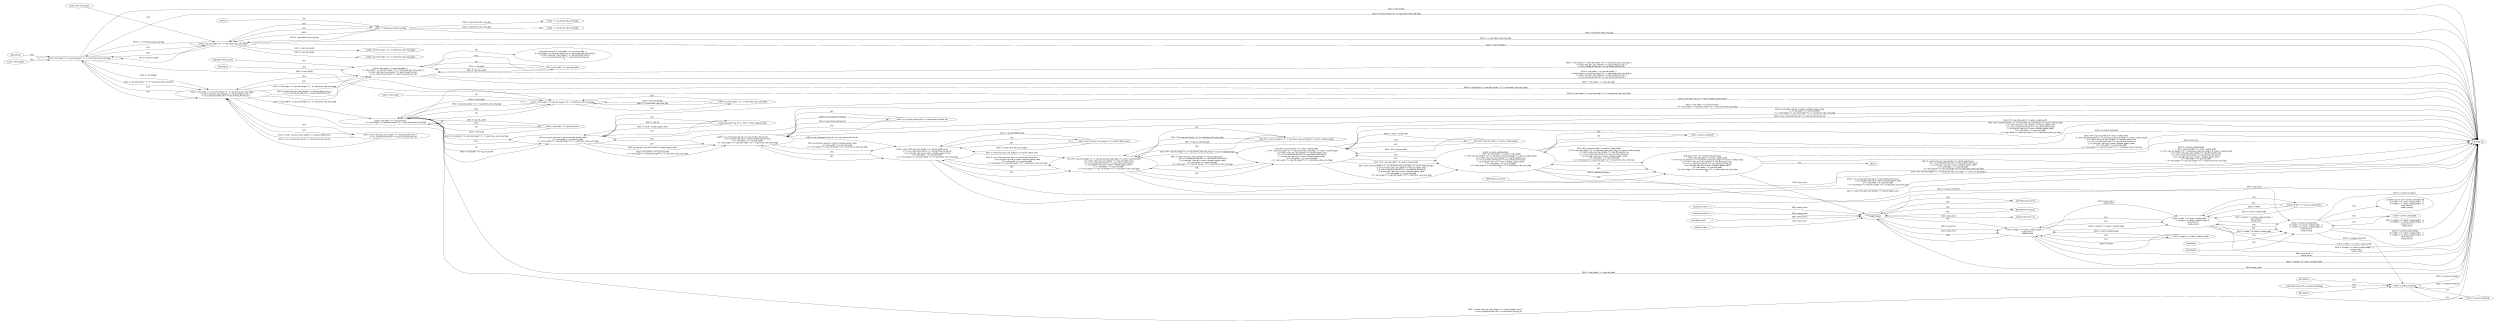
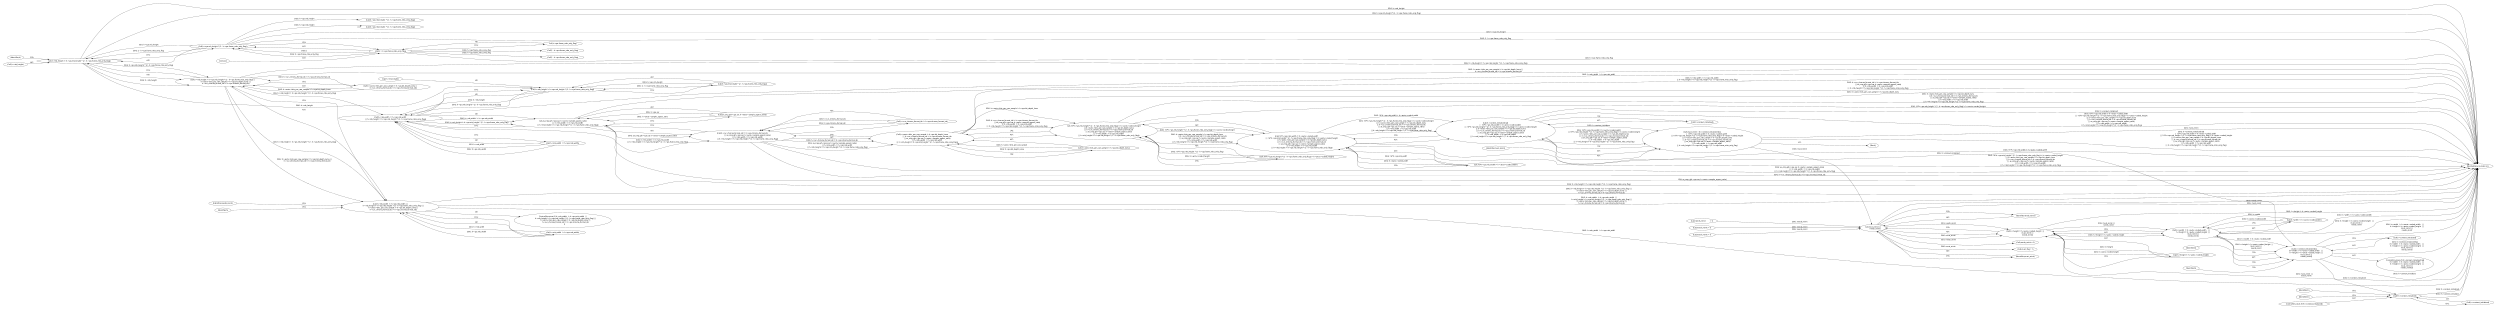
node "(Call,h->sps.mb_height)": removed
node "(Call,h->sps.frame_mbs_only_flag)": added
node "(Call,static int)": label "(Call,static int)" -> "(MethodReturn,static int)"
edge "(Call,must_flag = 1)" -> "(Call,must_reinit || needs_reinit)": reversed
